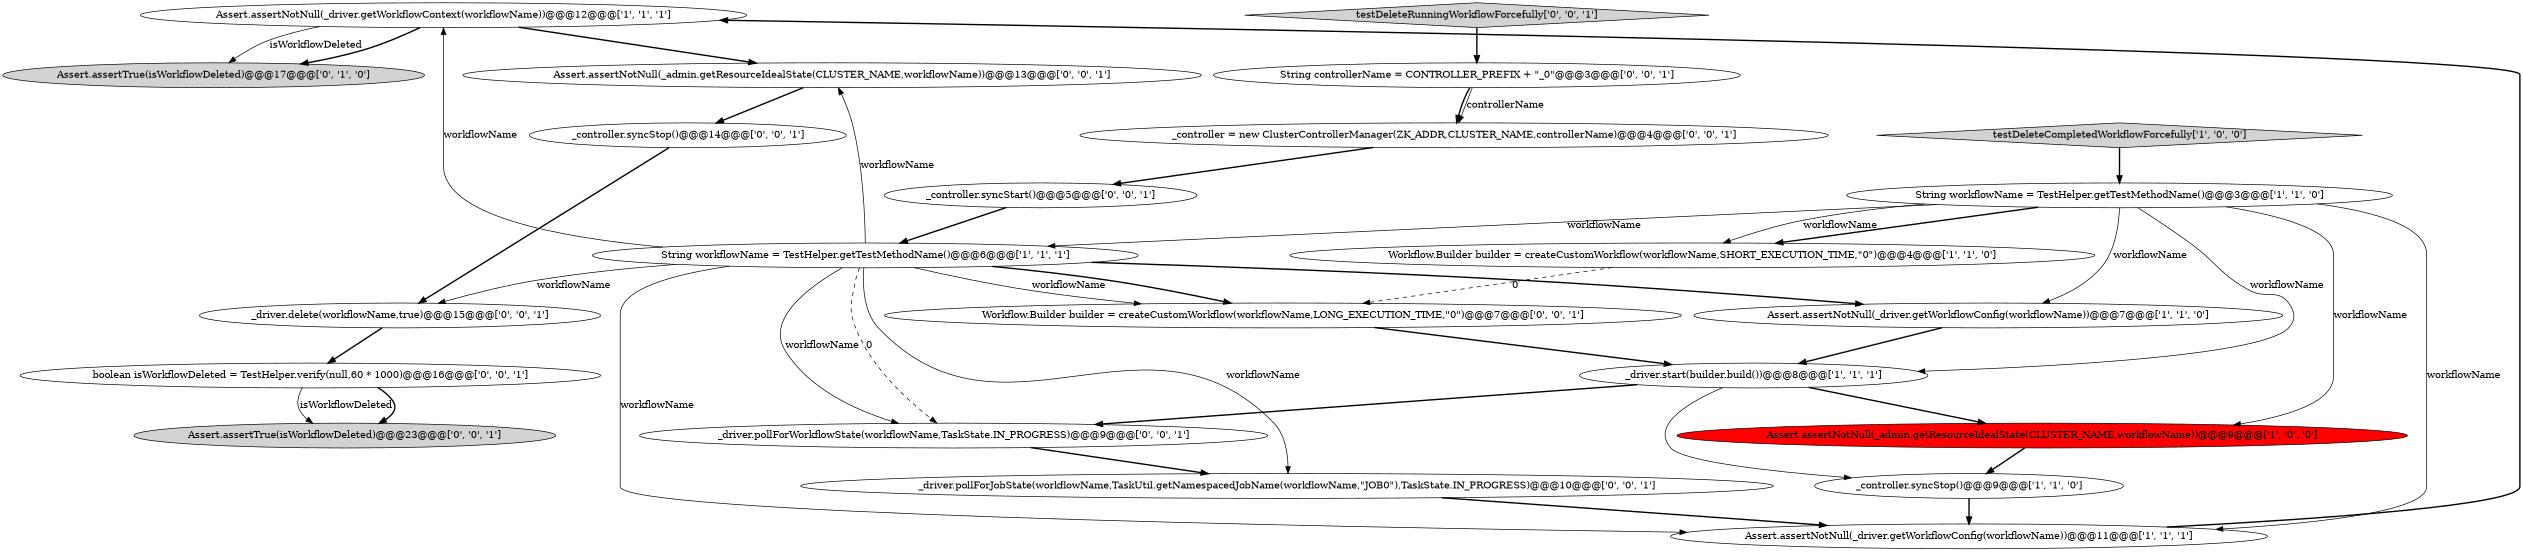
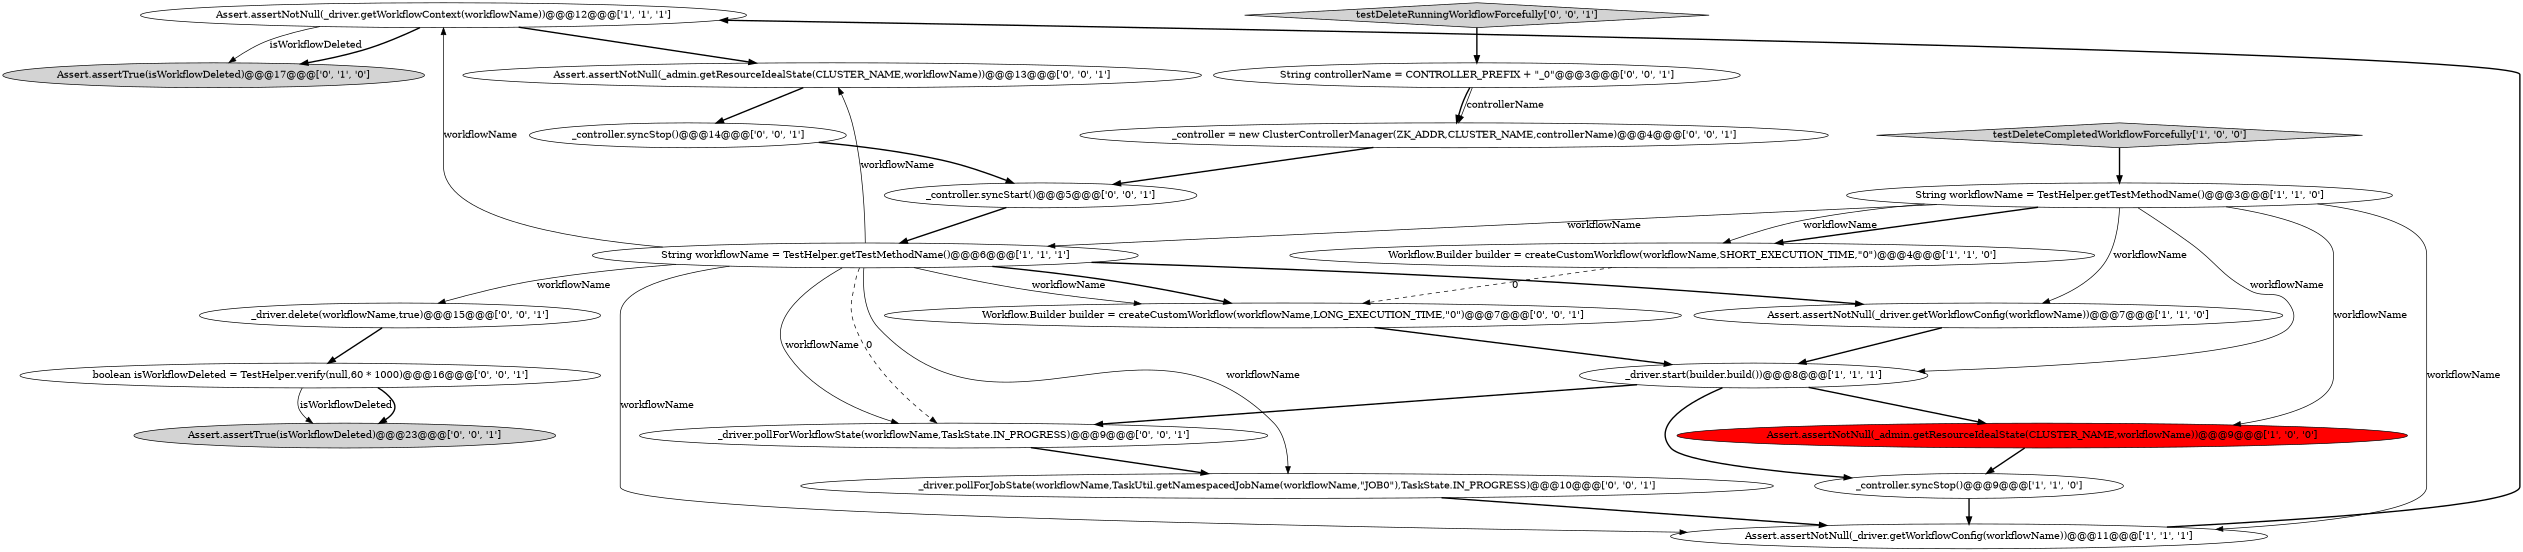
edge "_controller.syncStop()@@@14@@@['0', '0', '1']" -> "_driver.delete(workflowName,true)@@@15@@@['0', '0', '1']": now "_controller.syncStop()@@@14@@@['0', '0', '1']" -> "_controller.syncStart()@@@5@@@['0', '0', '1']"
edge "_driver.start(builder.build())@@@8@@@['1', '1', '1']" -> "_controller.syncStop()@@@9@@@['1', '1', '0']": style solid -> bold
